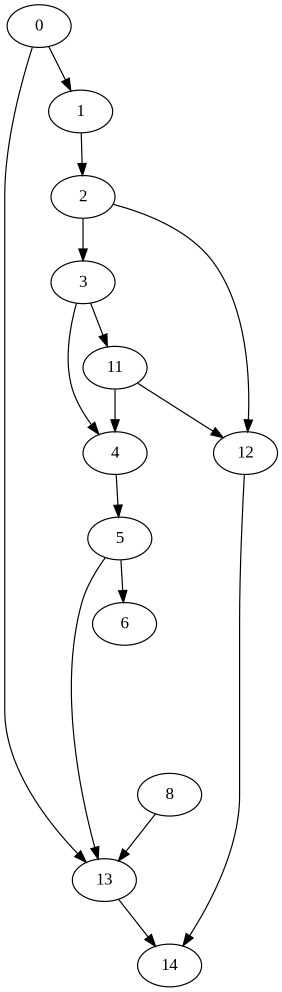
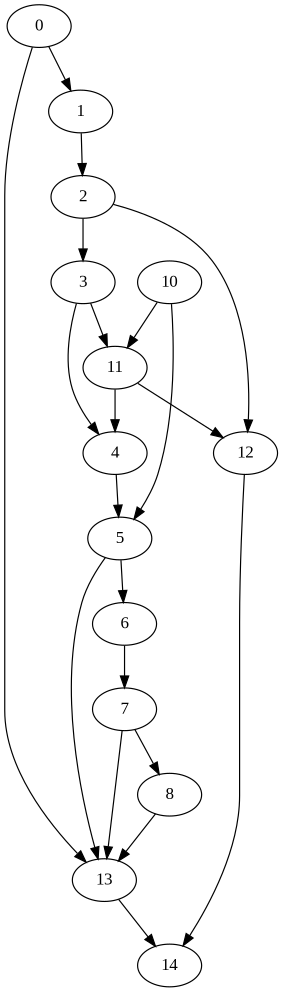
node "10": added
node "7": added
